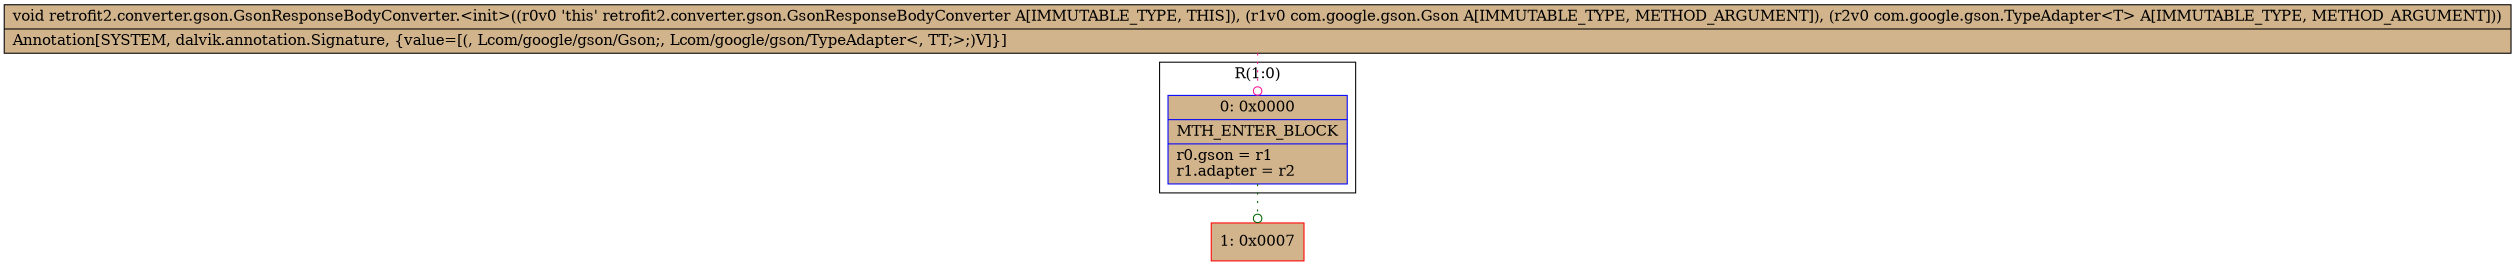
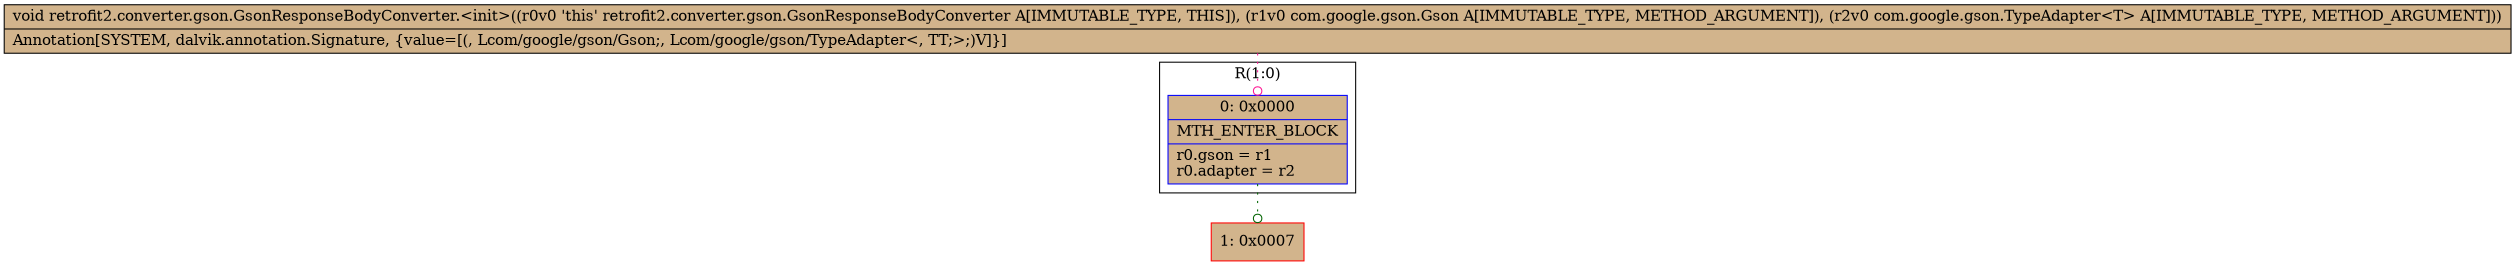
node "0: 0x0000": text "r1.adapter = r2" -> "r0.adapter = r2"
